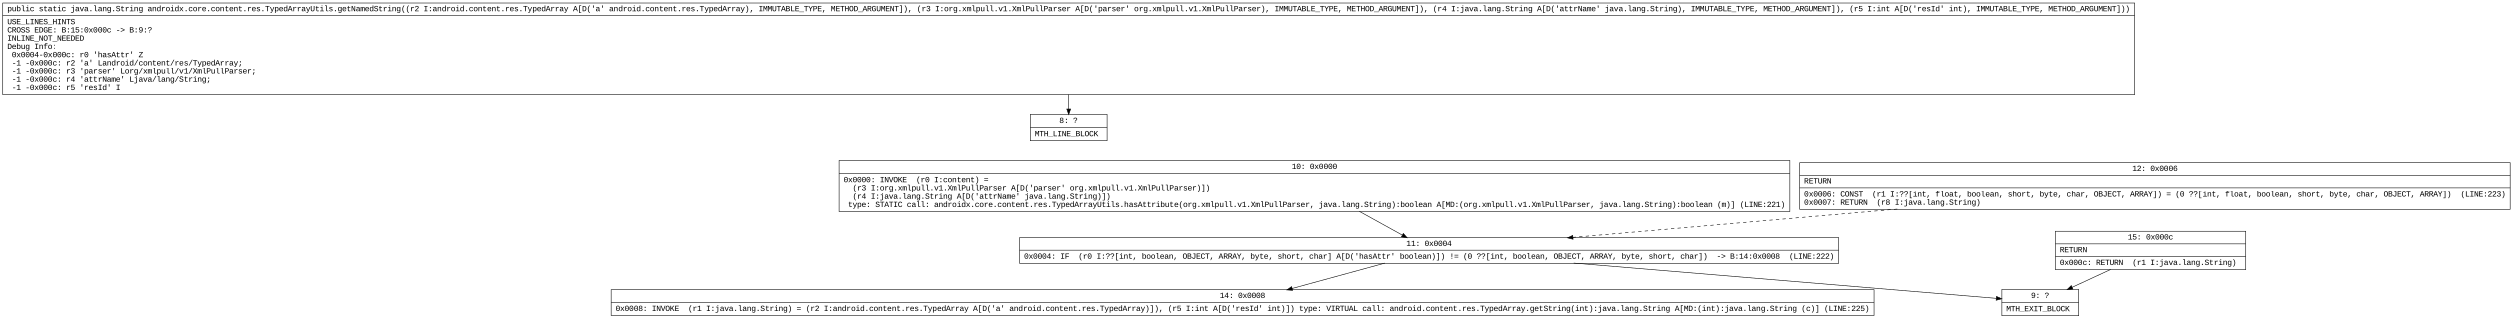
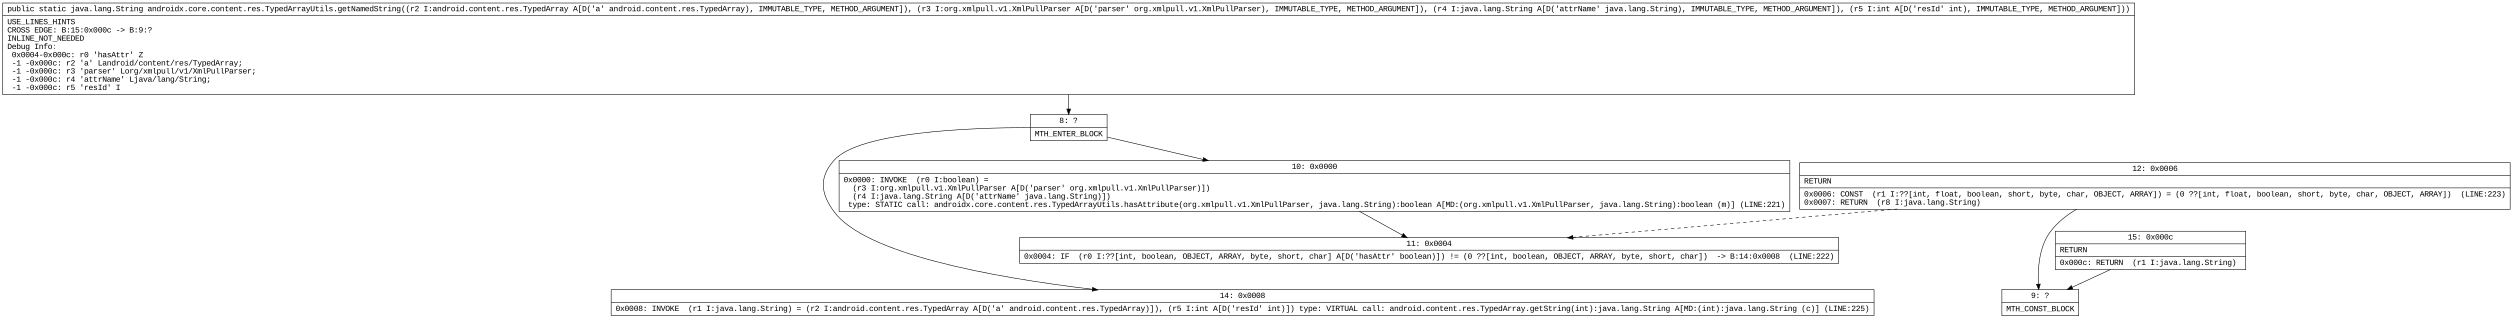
node "8: ?": text "MTH_LINE_BLOCK" -> "MTH_ENTER_BLOCK"
edge "8: ?" -> "10: 0x0000": added
node "10: 0x0000": text "0x0000: INVOKE  (r0 I:content) =" -> "0x0000: INVOKE  (r0 I:boolean) ="
edge "11: 0x0004" -> "14: 0x0008": now "8: ?" -> "14: 0x0008"
edge "11: 0x0004" -> "9: ?": now "12: 0x0006" -> "9: ?"
node "9: ?": text "MTH_EXIT_BLOCK" -> "MTH_CONST_BLOCK"
